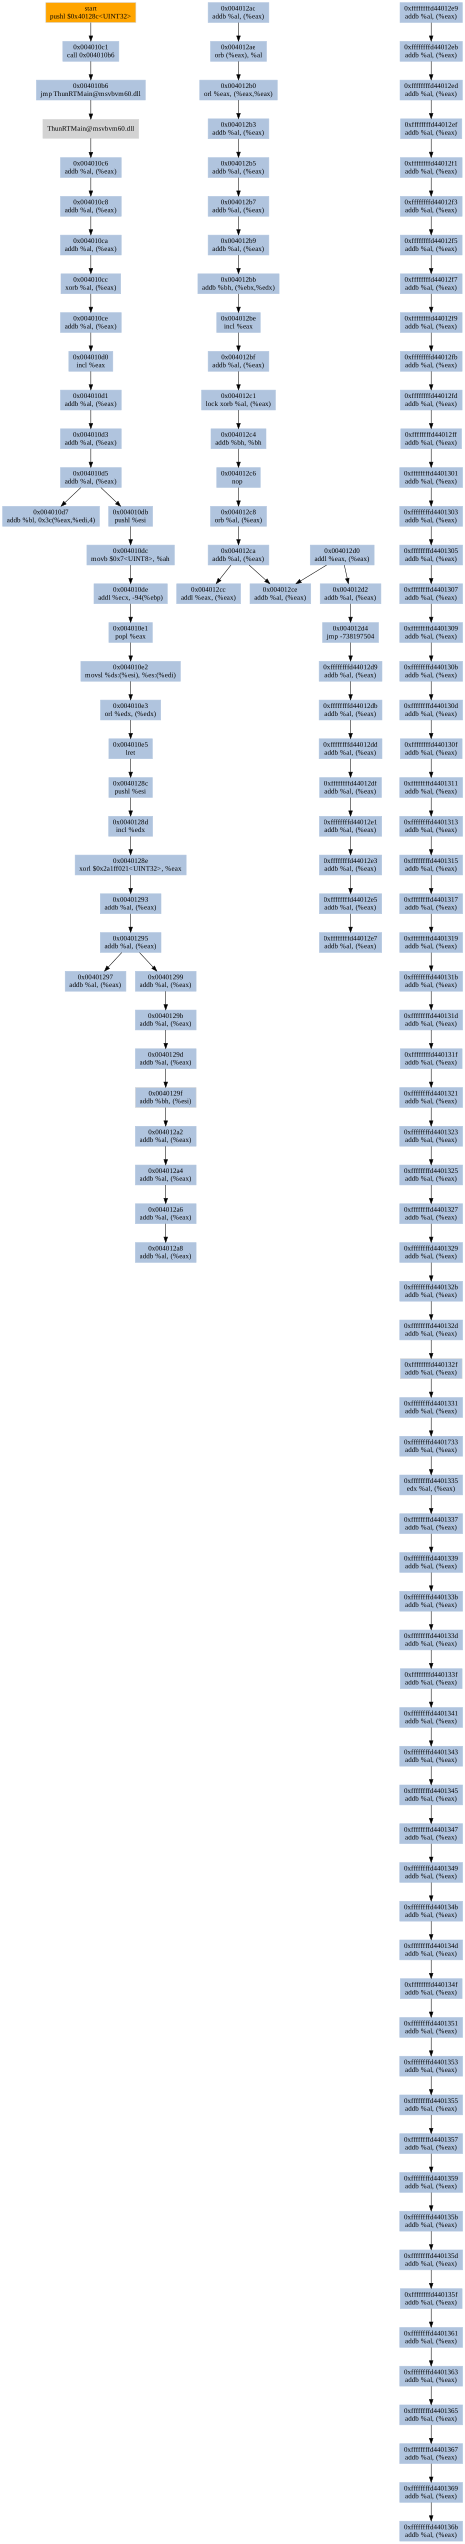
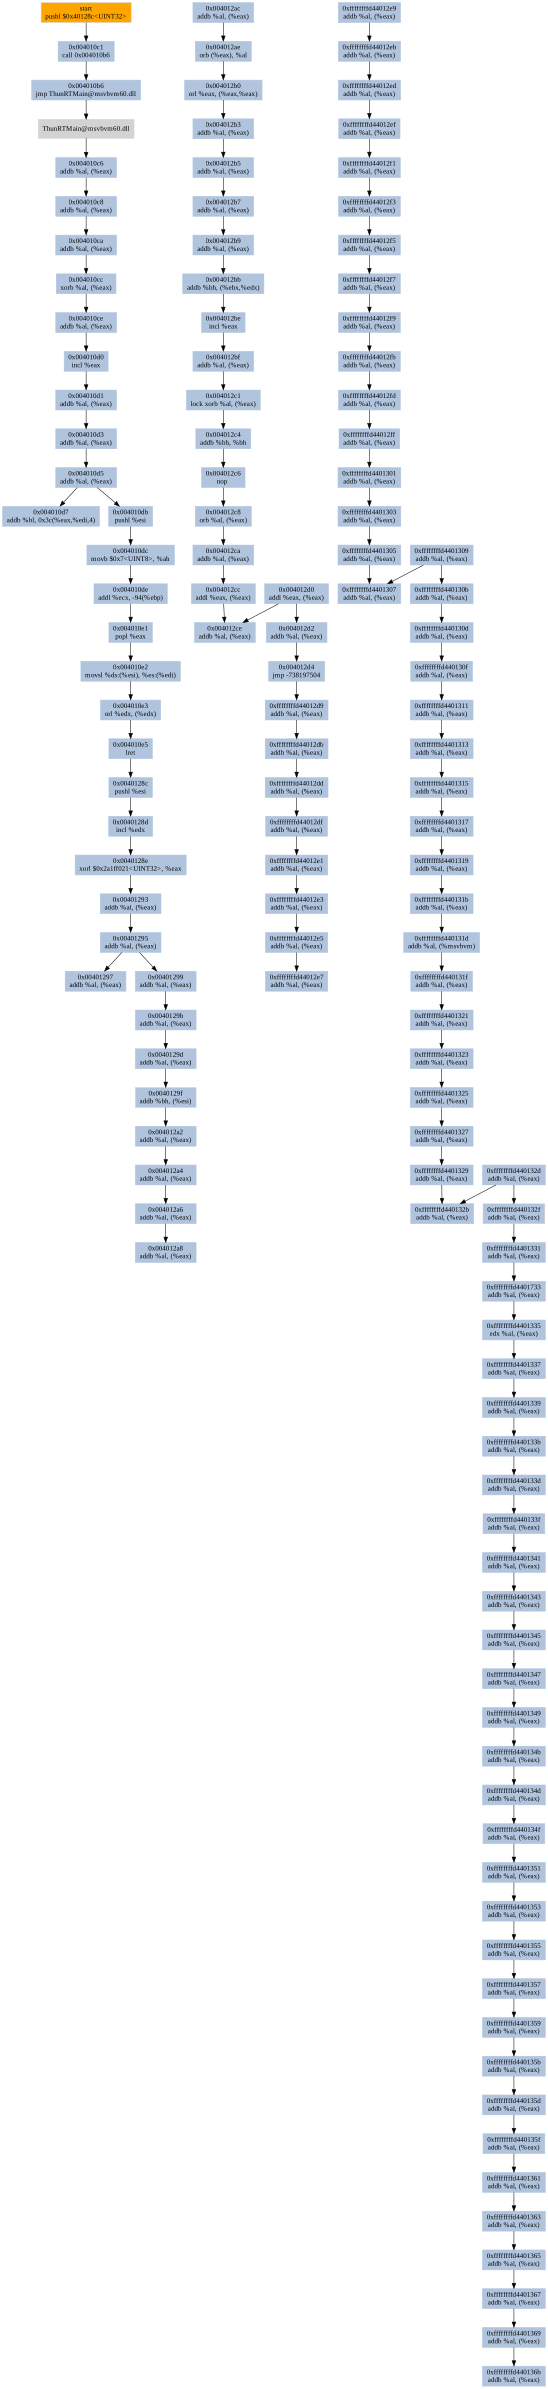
edge "0x004012ca addb %al, (%eax)" -> "0x004012ce addb %al, (%eax)": now "0x004012cc addl %eax, (%eax)" -> "0x004012ce addb %al, (%eax)"
edge "0xffffffffd4401307 addb %al, (%eax)" -> "0xffffffffd4401309 addb %al, (%eax)": reversed
node "0xffffffffd440131d addb %al, (%eax)": label "0xffffffffd440131d addb %al, (%eax)" -> "0xffffffffd440131d addb %al, (%msvbvm)"
edge "0xffffffffd440132b addb %al, (%eax)" -> "0xffffffffd440132d addb %al, (%eax)": reversed
